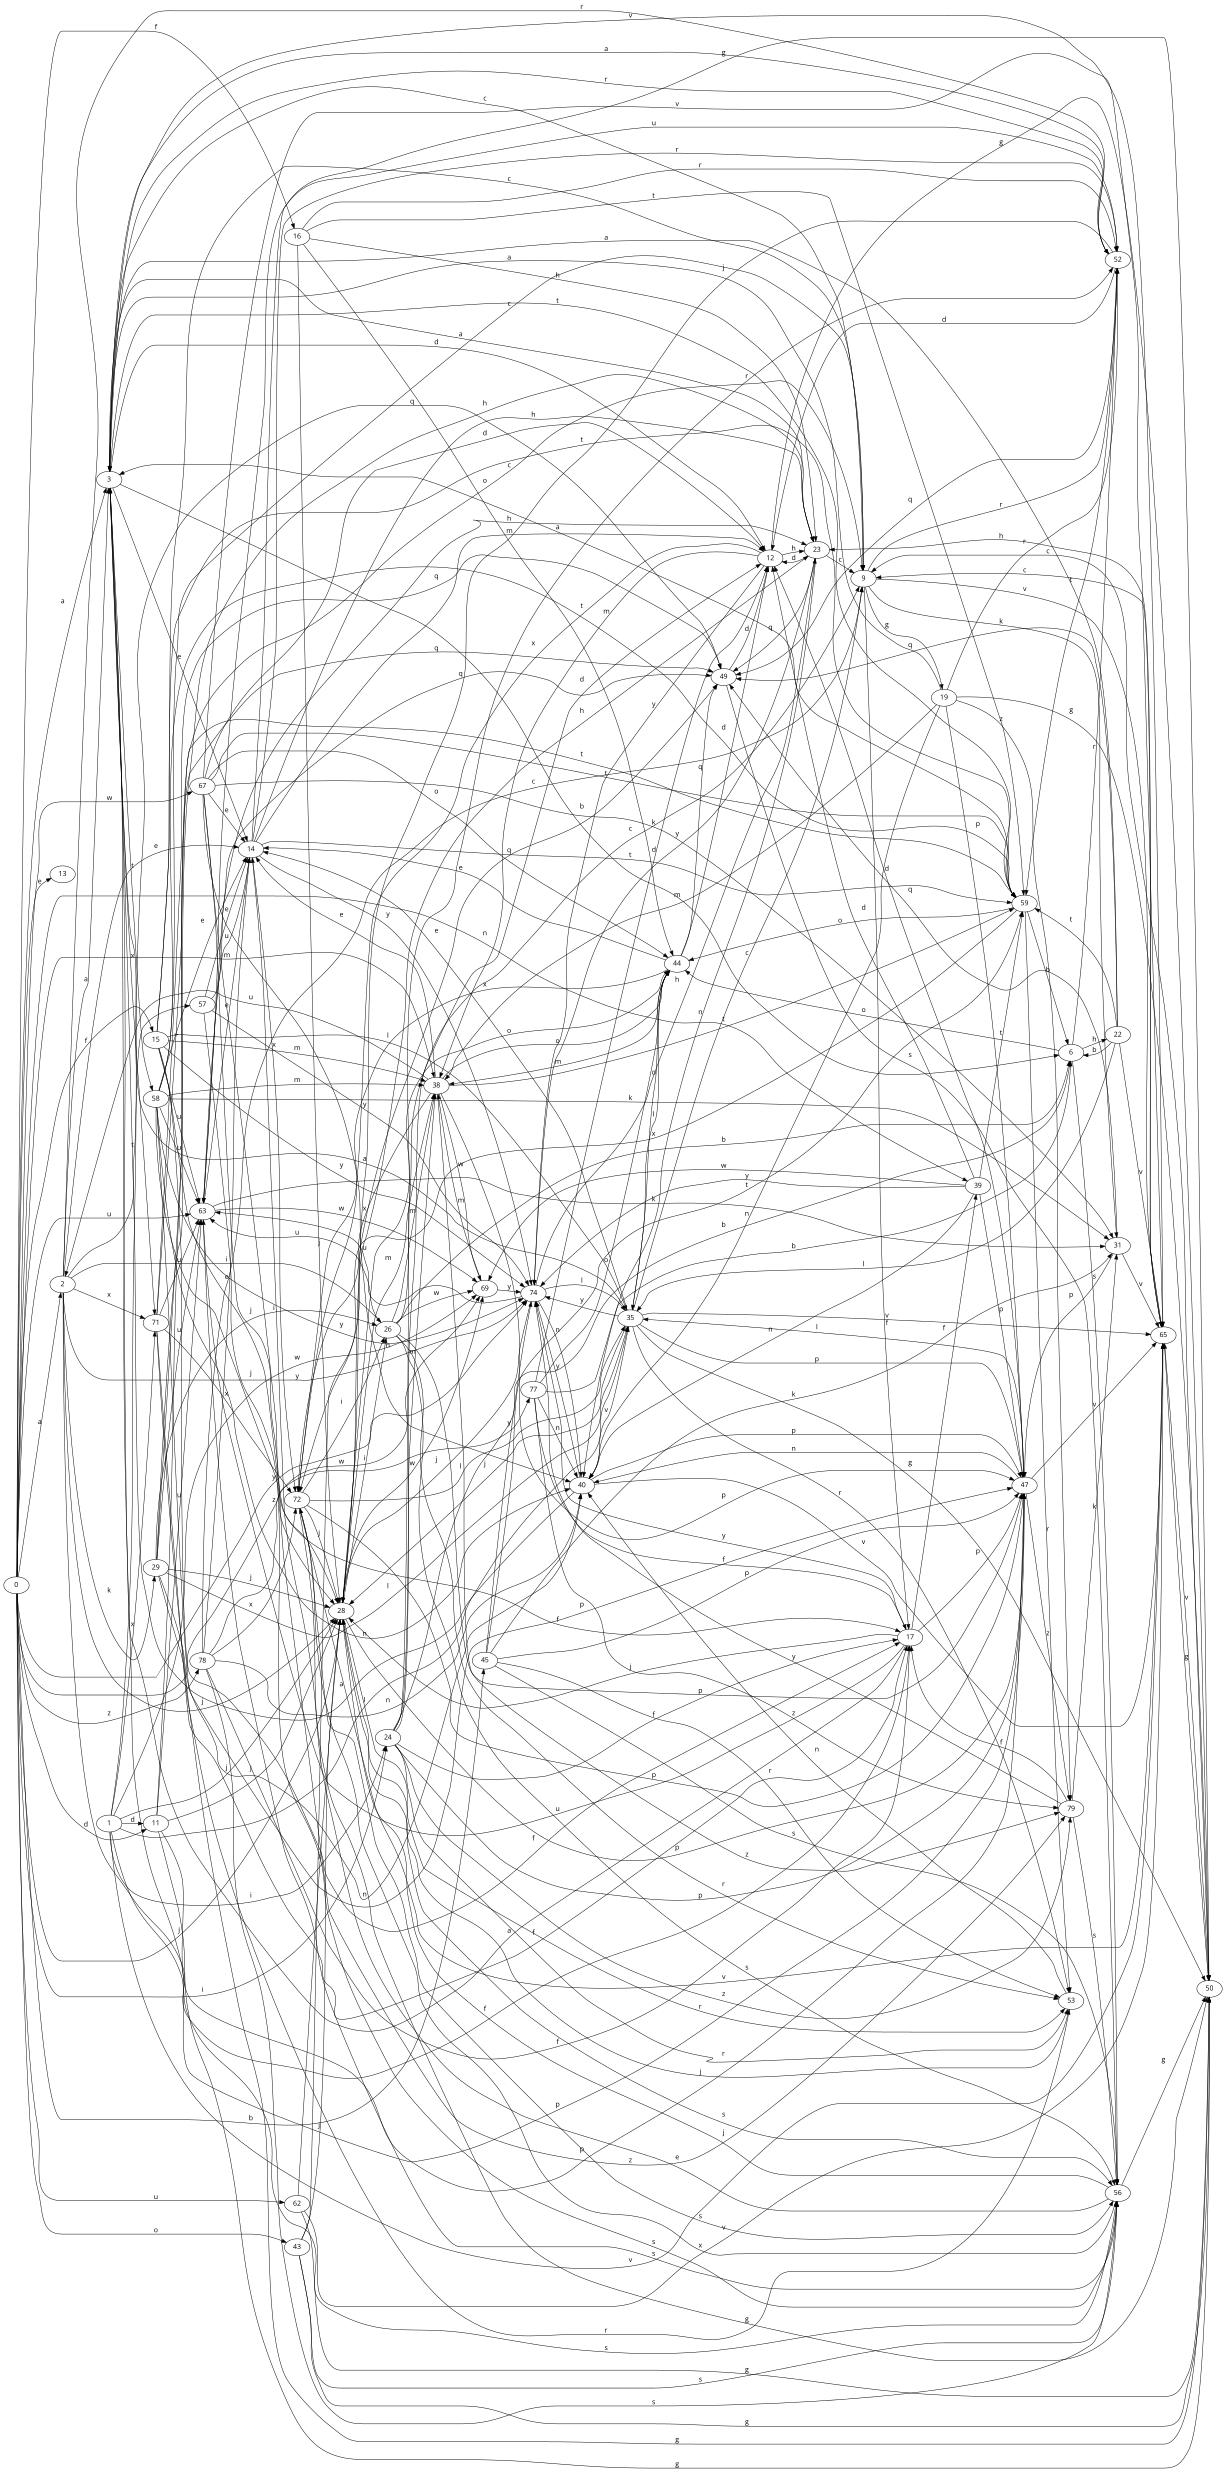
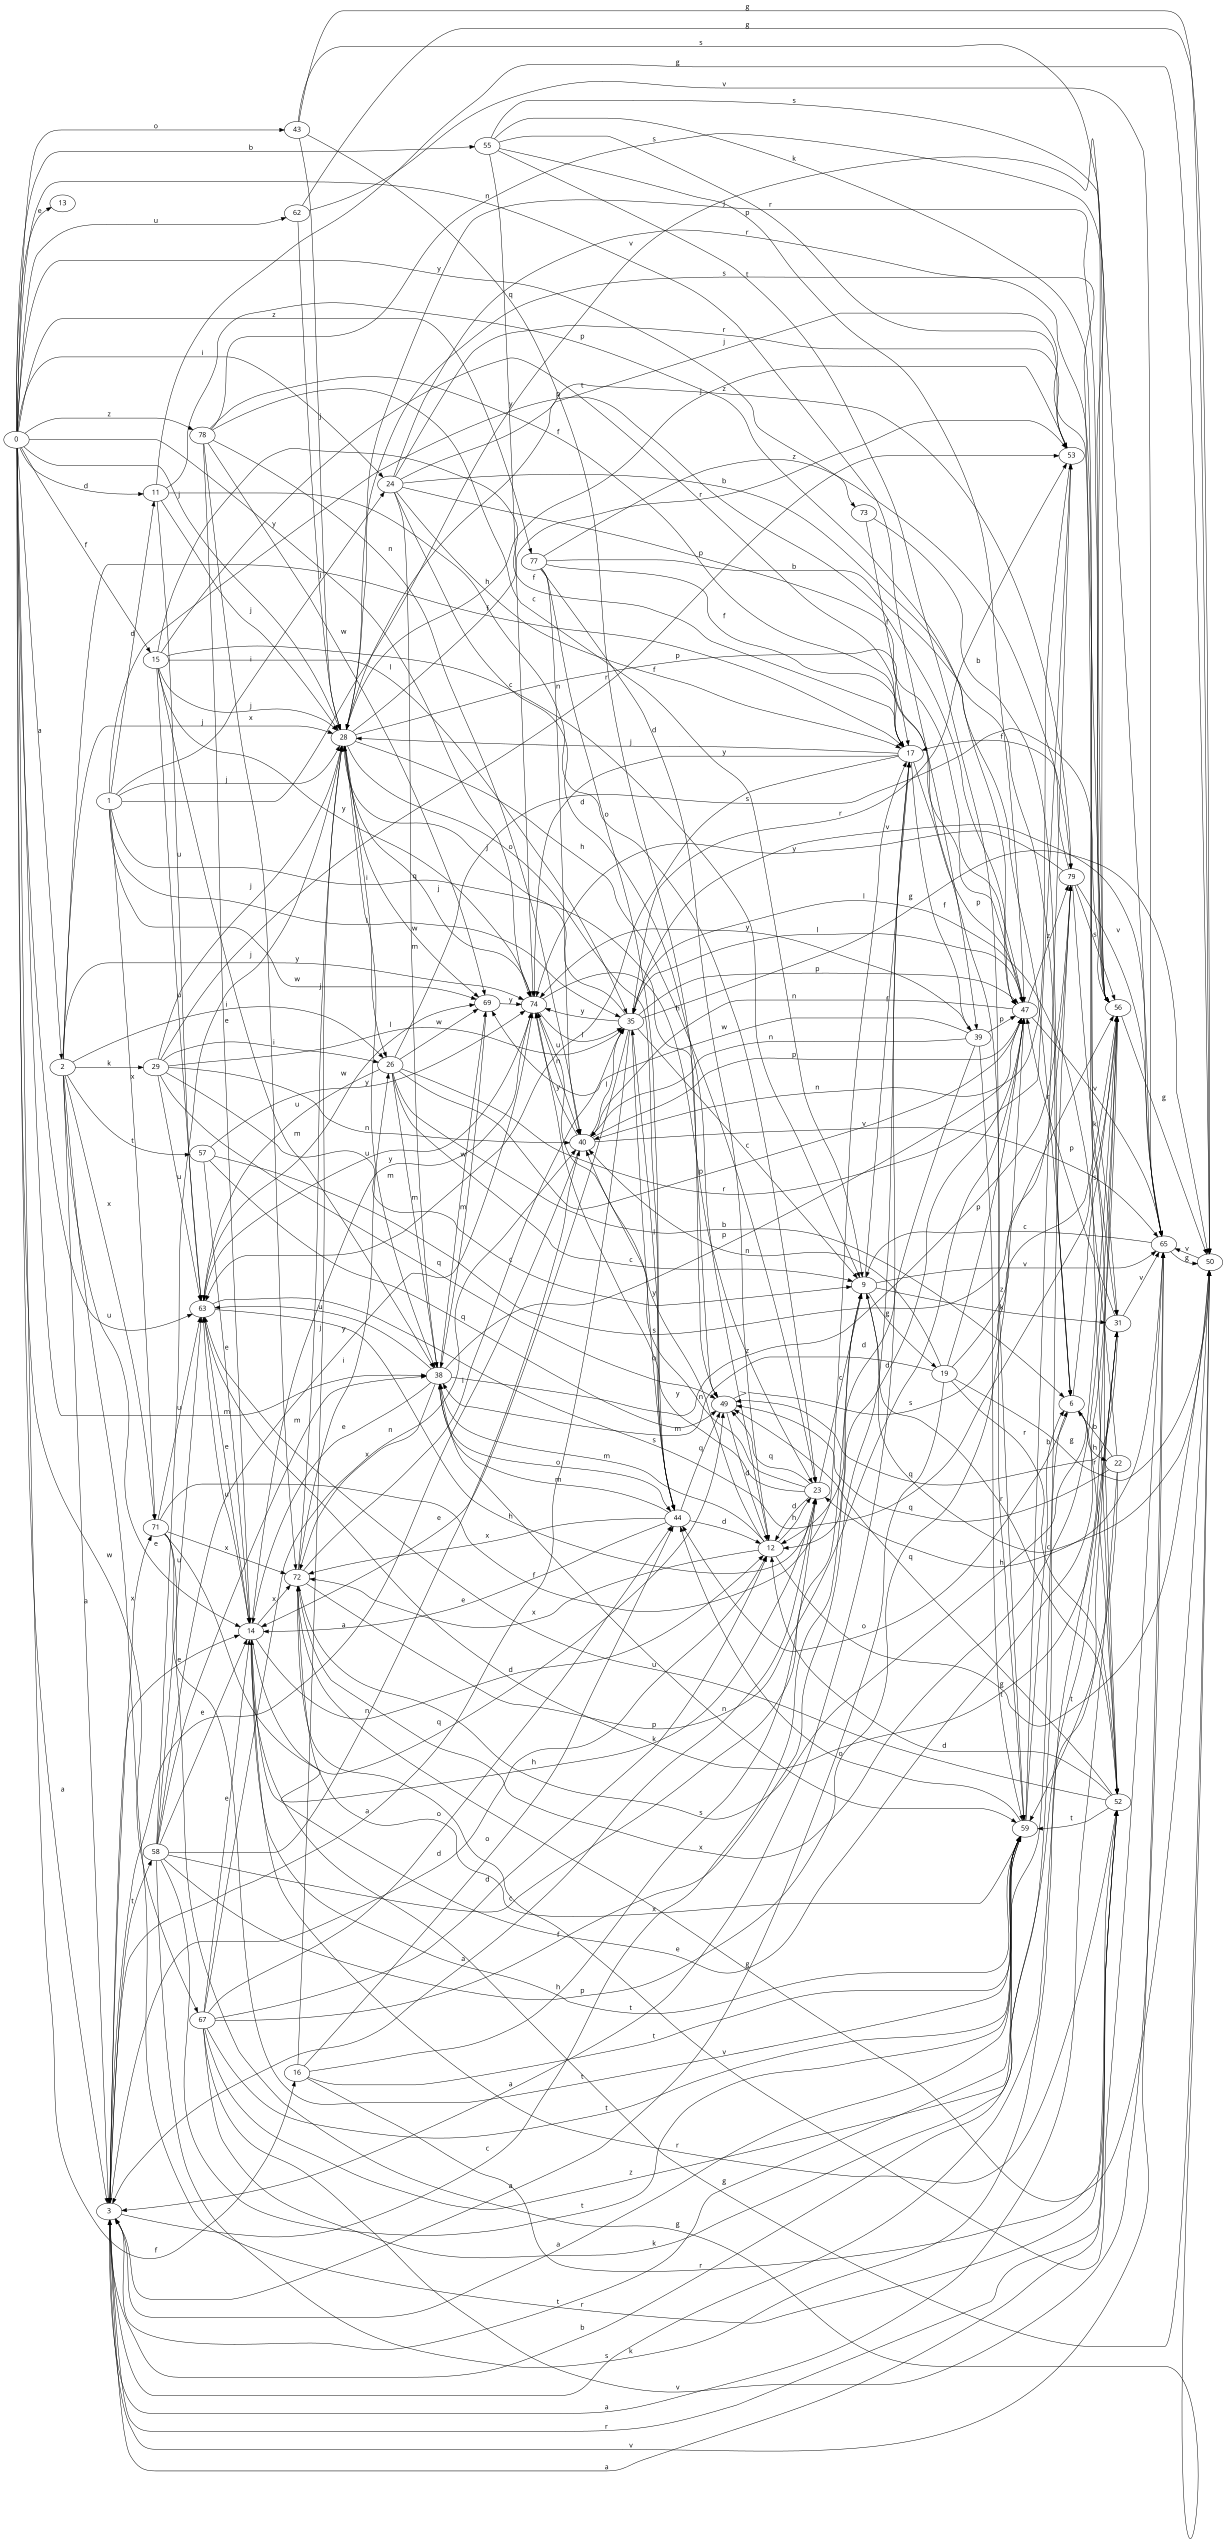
node "73": added
edge "14" -> "12": label "m" -> "d"
edge "38" -> "2": now "38" -> "63"
edge "38" -> "59": label "t" -> "n"
edge "22" -> "65": now "79" -> "65"
edge "40" -> "35": label "v" -> "l"
node "45": label "45" -> "55"
